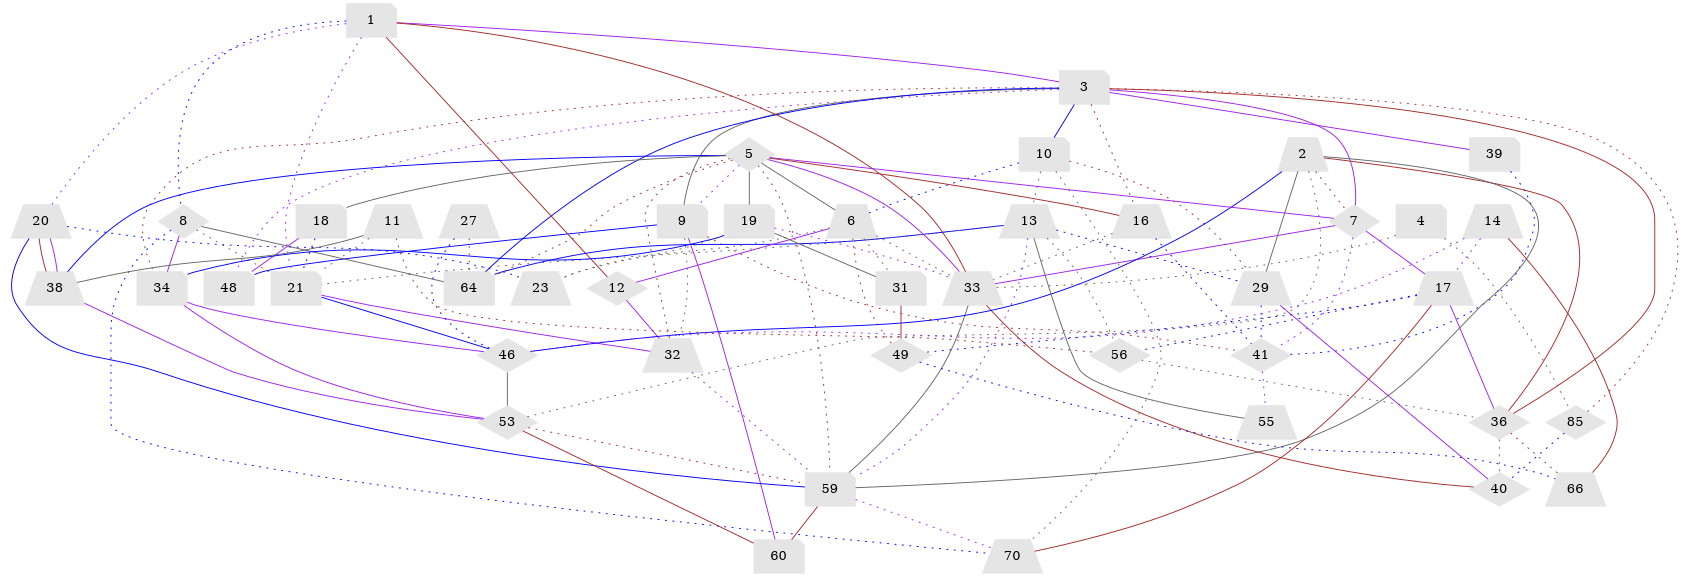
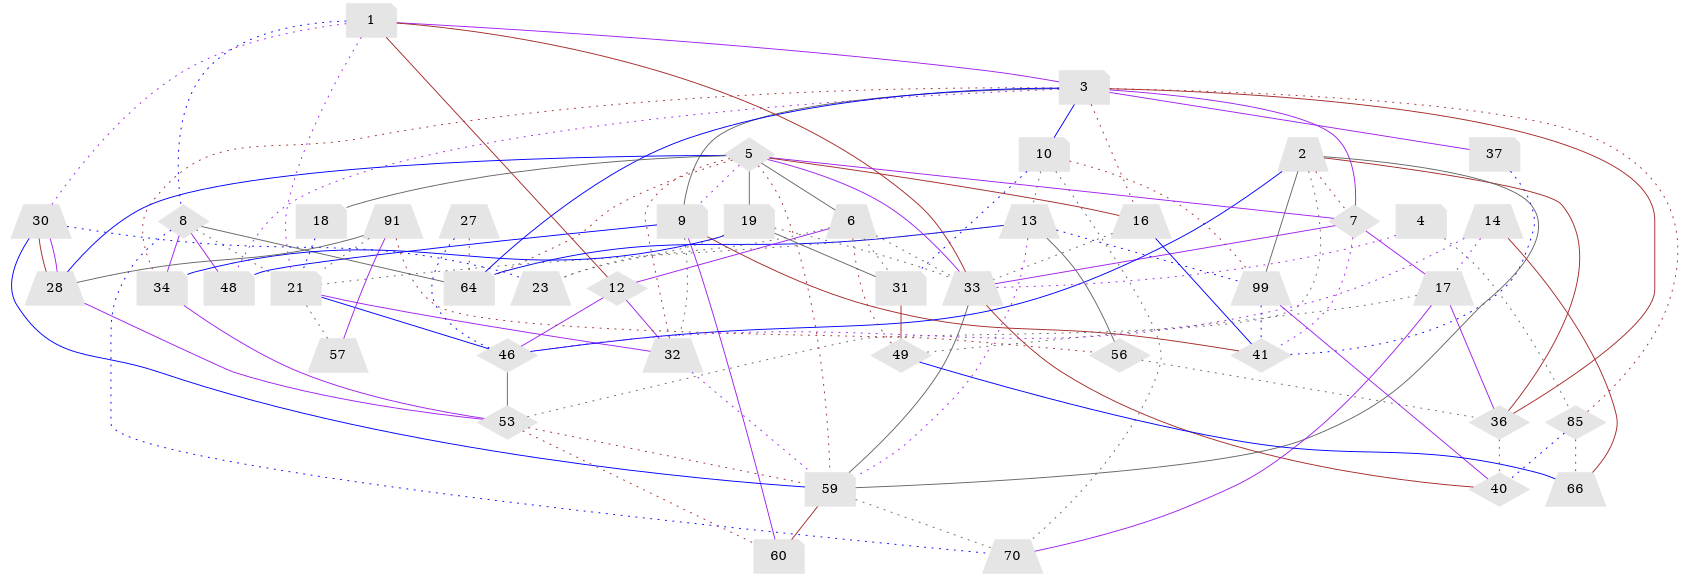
node "39": label "39" -> "37"
edge "10" -- "6": now "10" -- "31"
node "20": label "20" -> "30"
node "11": label "11" -> "91"
edge "19" -- "33": color purple -> gray40
edge "18" -- "48": now "8" -- "48"
edge "4" -- "33": color gray40 -> purple
node "38": label "38" -> "28"
node "29": label "29" -> "99"
edge "13" -- "56": style dotted -> solid
edge "16" -- "41": style dotted -> solid
edge "9" -- "41": style dotted -> solid
edge "17" -- "56": removed
edge "17" -- "49": color blue -> gray40
edge "34" -- "46": now "12" -- "46"
node "57": added
node "55": removed
edge "49" -- "66": style dotted -> solid
edge "36" -- "66": now "85" -- "66"
edge "17" -- "70": color brown -> purple
edge "53" -- "60": style solid -> dotted
edge "59" -- "70": color purple -> gray40
